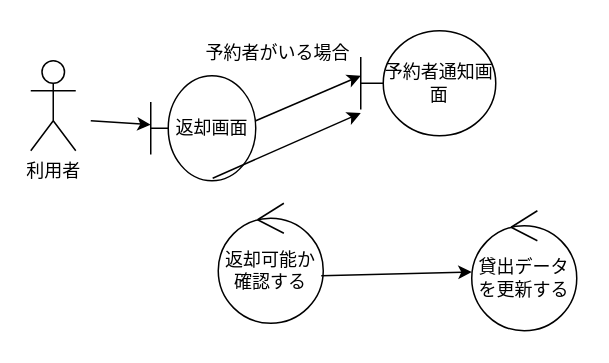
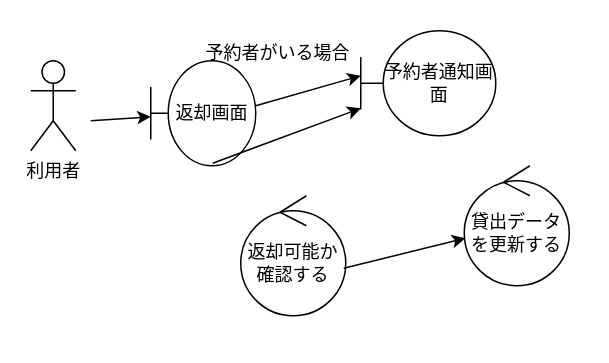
node "返却画面": moved (203, 128) -> (203, 113)
node "返却可能か確認する": moved (271, 263) -> (293, 256)
node "貸出データを更新する": moved (524, 271) -> (517, 226)
